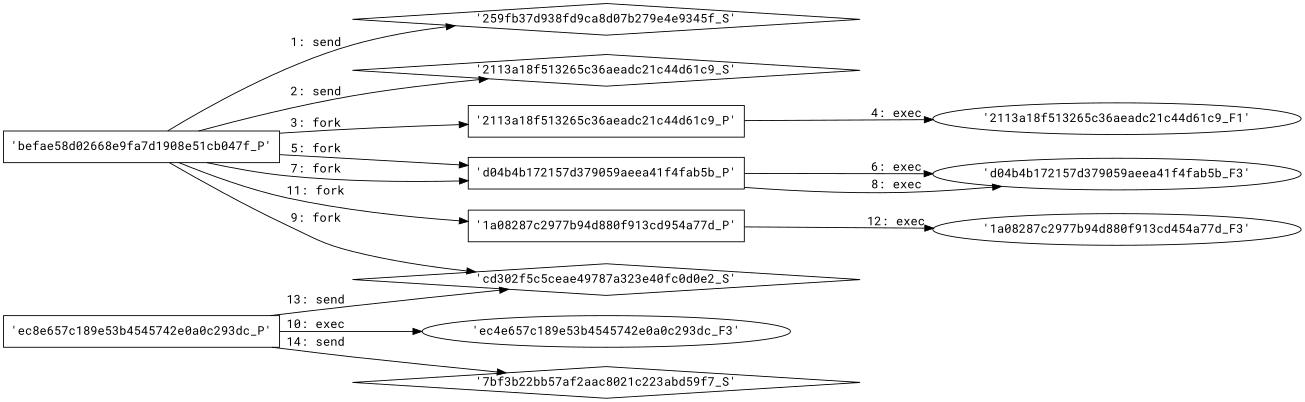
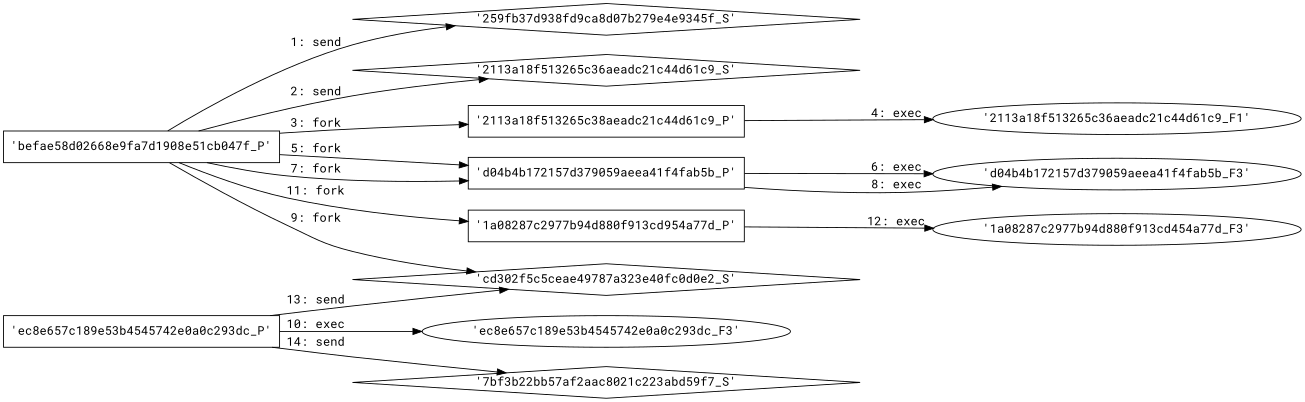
node "'2113a18f513265c36aeadc21c44d61c9_P'": label "'2113a18f513265c36aeadc21c44d61c9_P'" -> "'2113a18f513265c38aeadc21c44d61c9_P'"
node "'ec4e657c189e53b4545742e0a0c293dc_F3'": label "'ec4e657c189e53b4545742e0a0c293dc_F3'" -> "'ec8e657c189e53b4545742e0a0c293dc_F3'"
